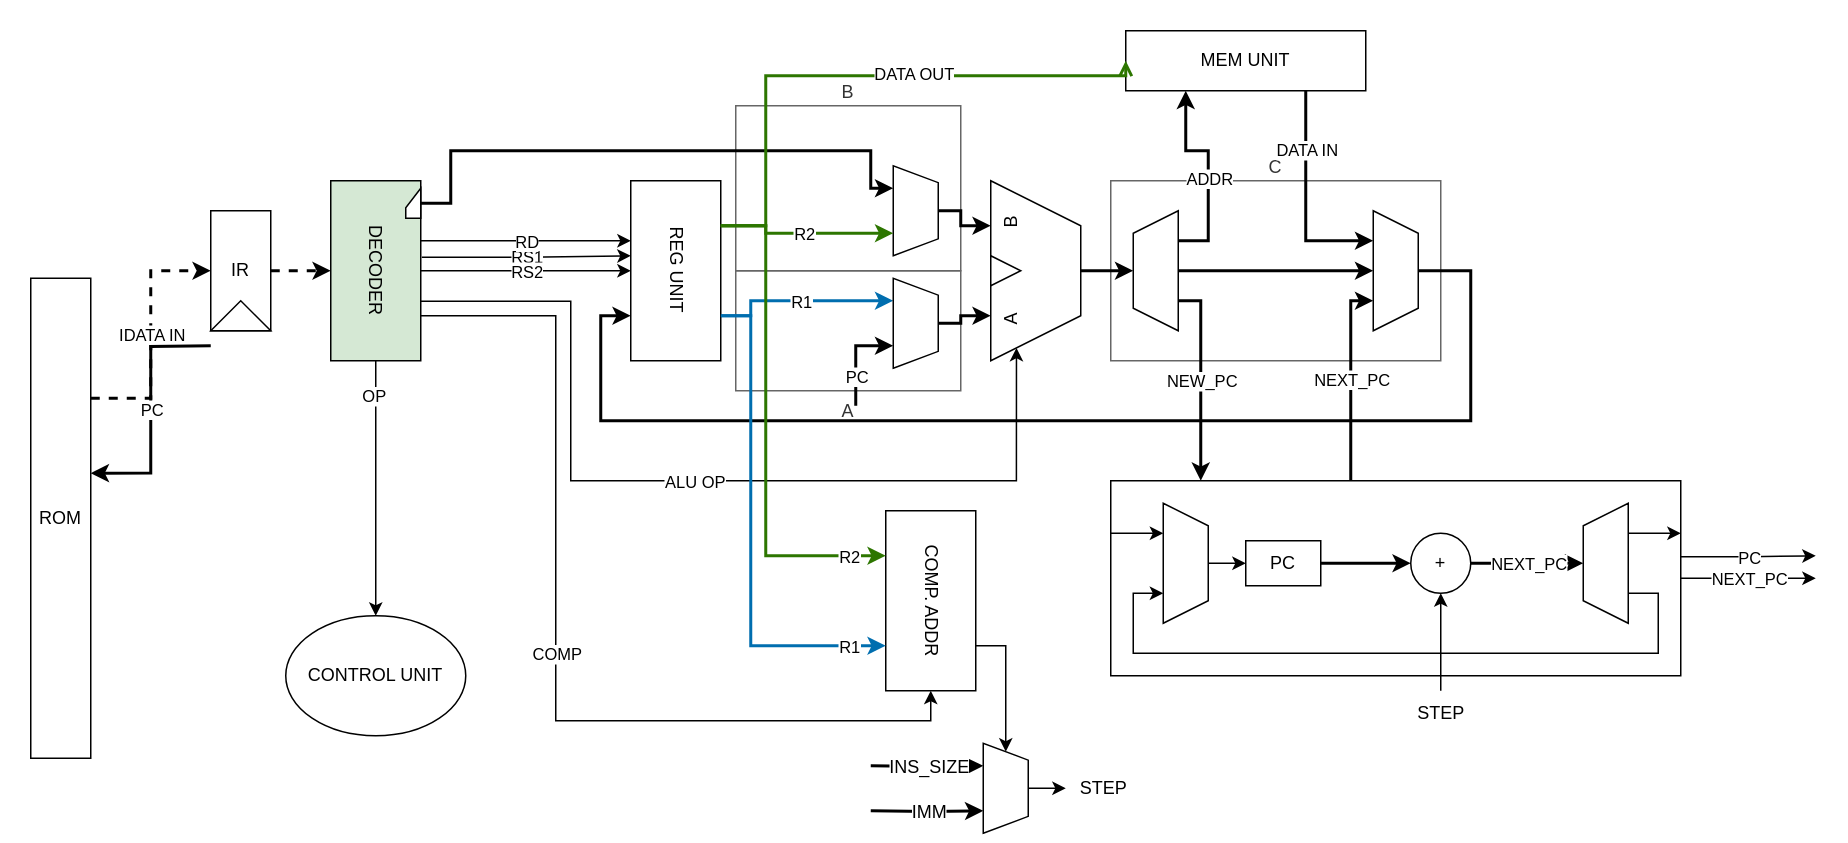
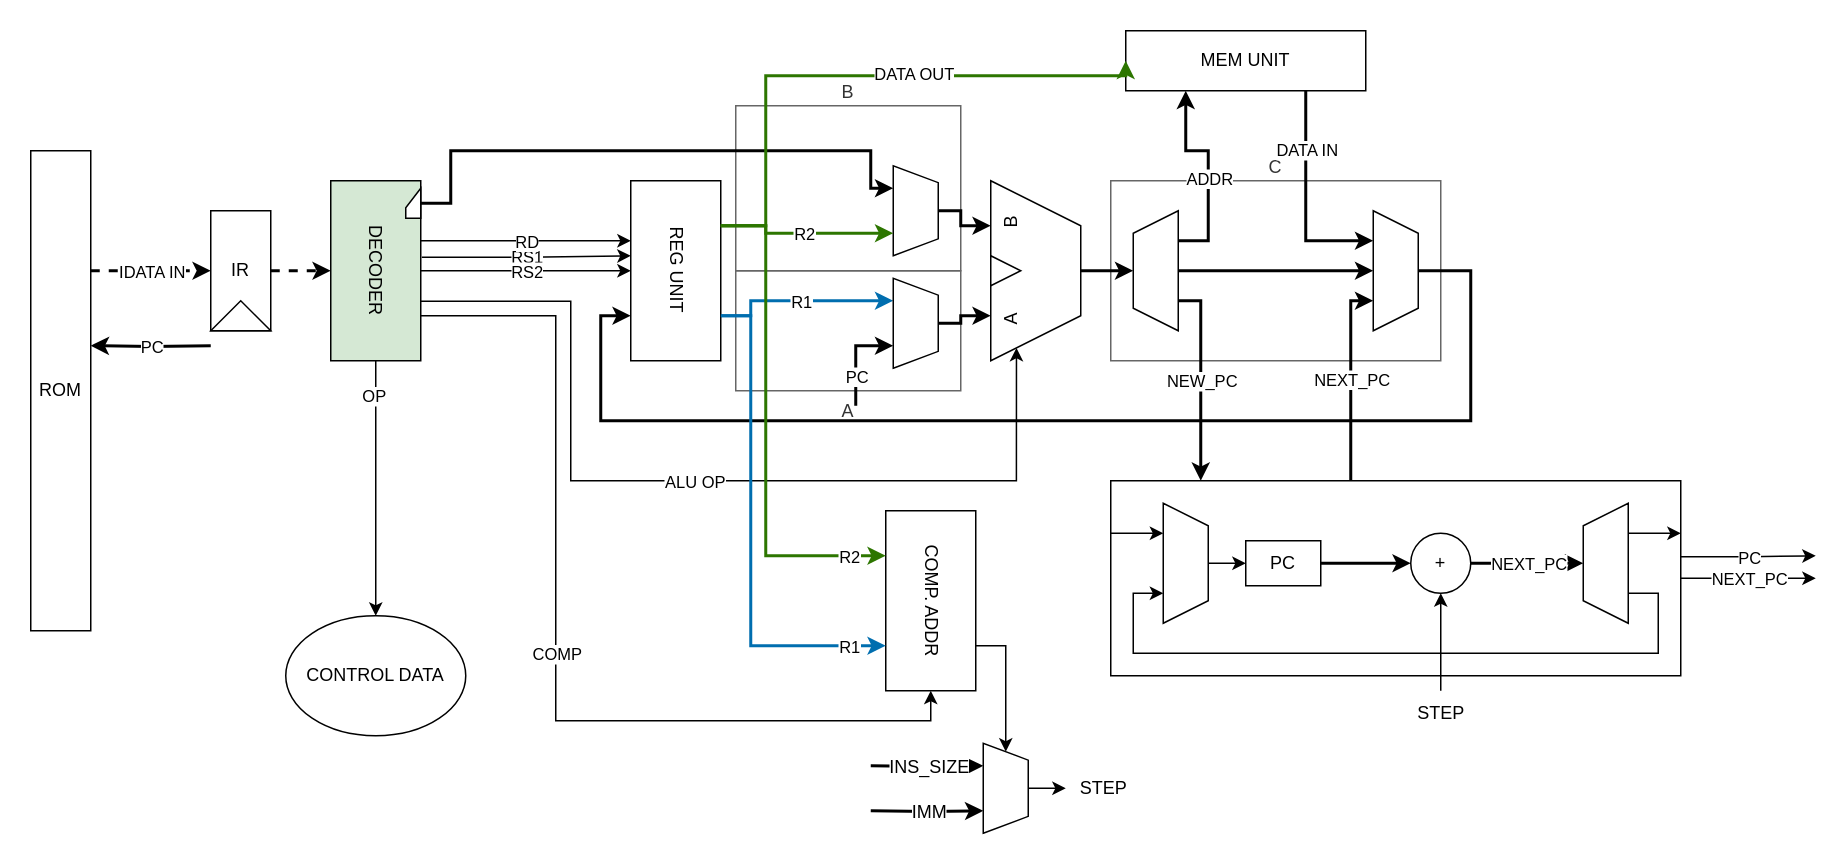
edge "REG UNIT" -> "MEM UNIT": arrowhead open -> classic
node "ROM": moved (61, 518) -> (61, 391)
node "CONTROL UNIT": label "CONTROL UNIT" -> "CONTROL DATA"
